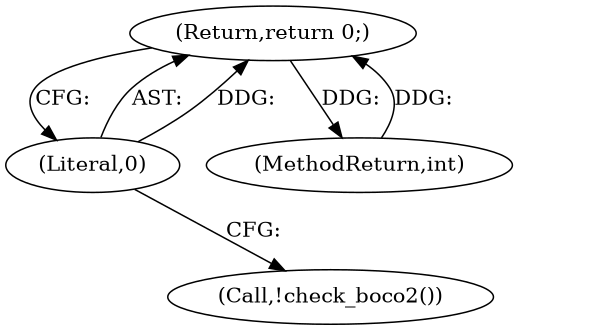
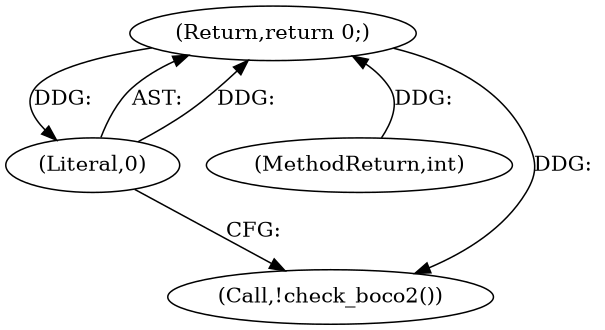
edge "(Return,return 0;)" -> "(MethodReturn,int)": now "(Return,return 0;)" -> "(Call,!check_boco2())"
edge "(Return,return 0;)" -> "(Literal,0)": label "CFG: " -> "DDG: "
